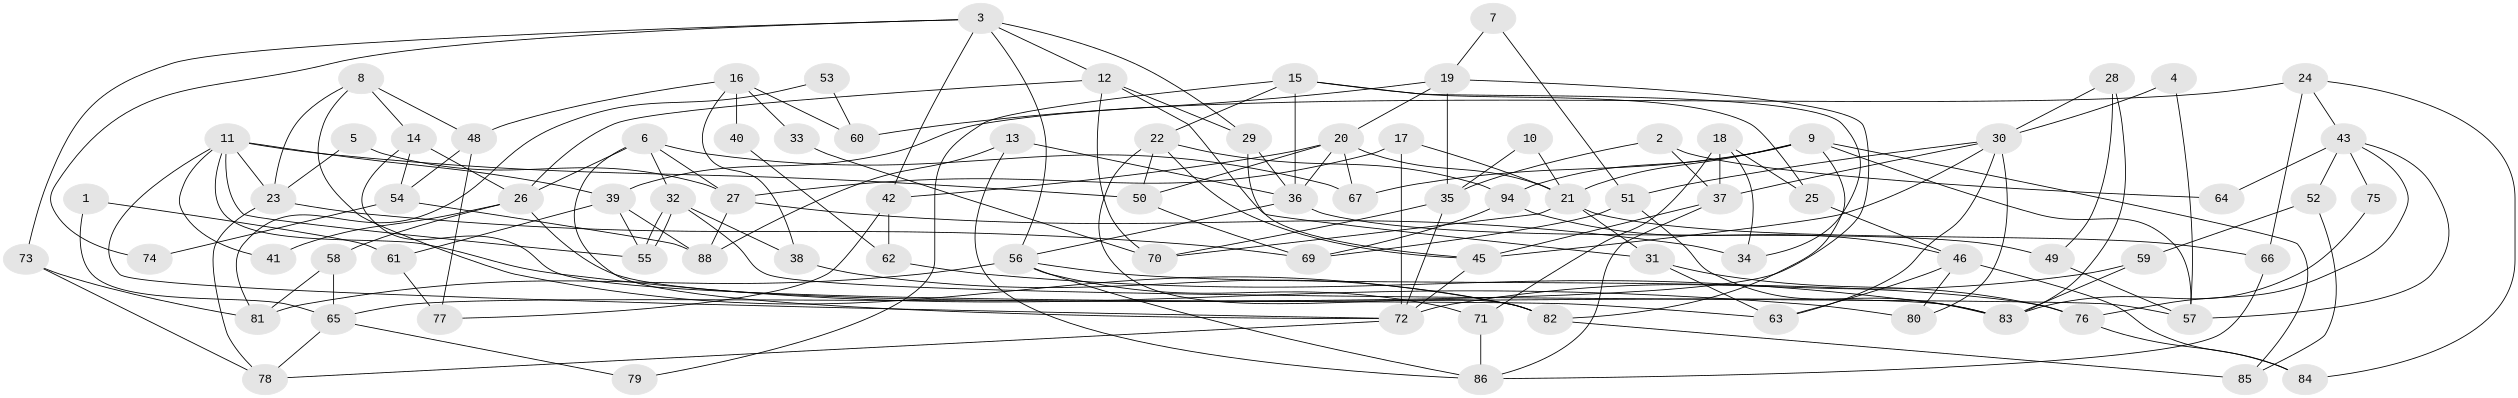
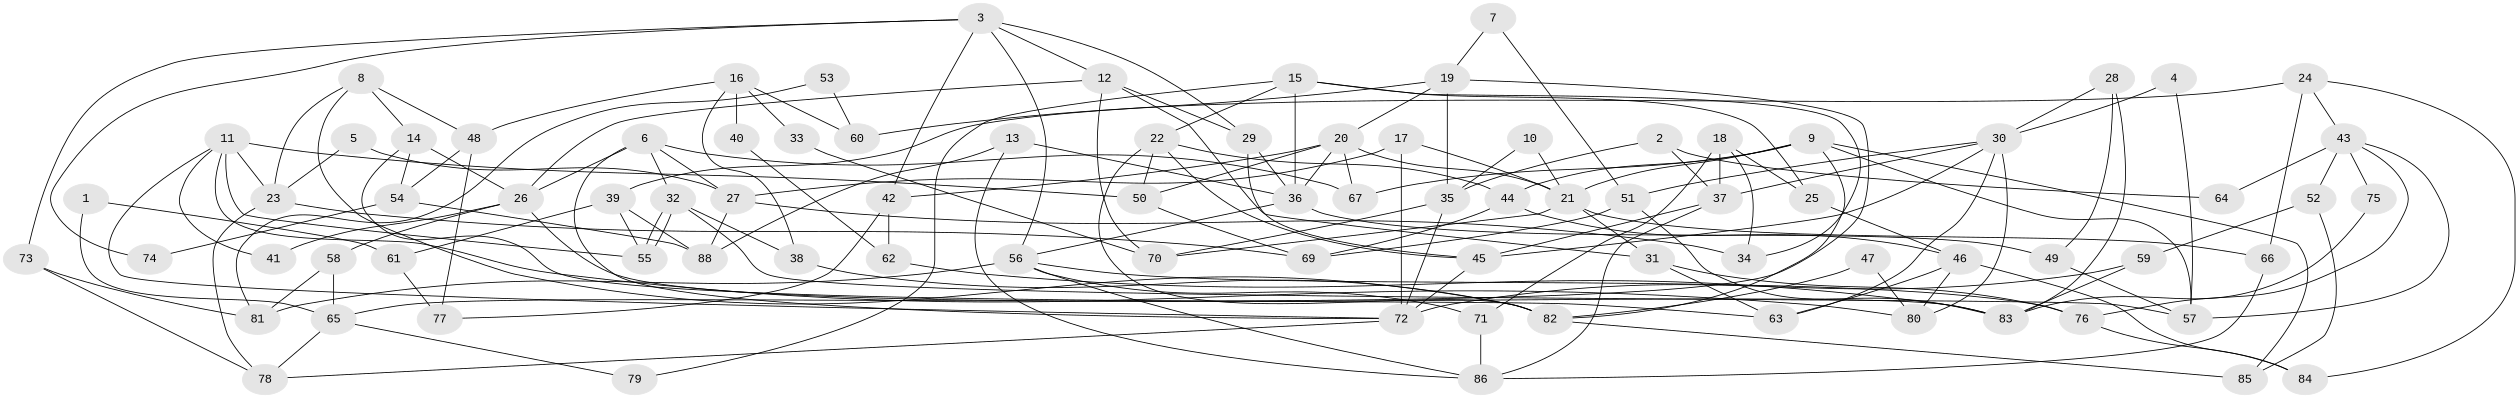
edge "11" -- "39": removed
node "94": label "94" -> "44"
node "47": added
